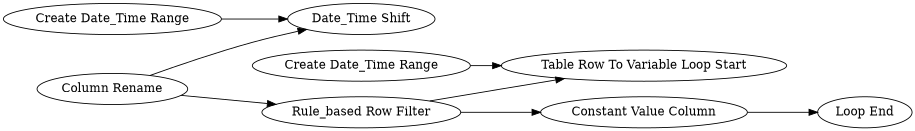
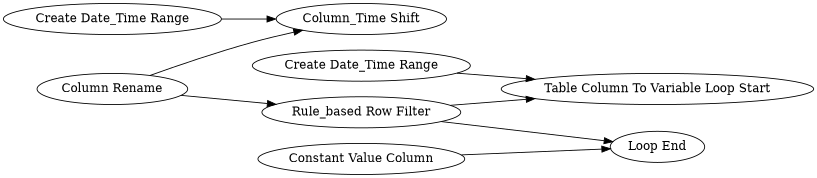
node "Date_Time Shift": label "Date_Time Shift" -> "Column_Time Shift"
node "Table Row To Variable Loop Start": label "Table Row To Variable Loop Start" -> "Table Column To Variable Loop Start"
edge "Rule_based Row Filter" -> "Constant Value Column": now "Rule_based Row Filter" -> "Loop End"
